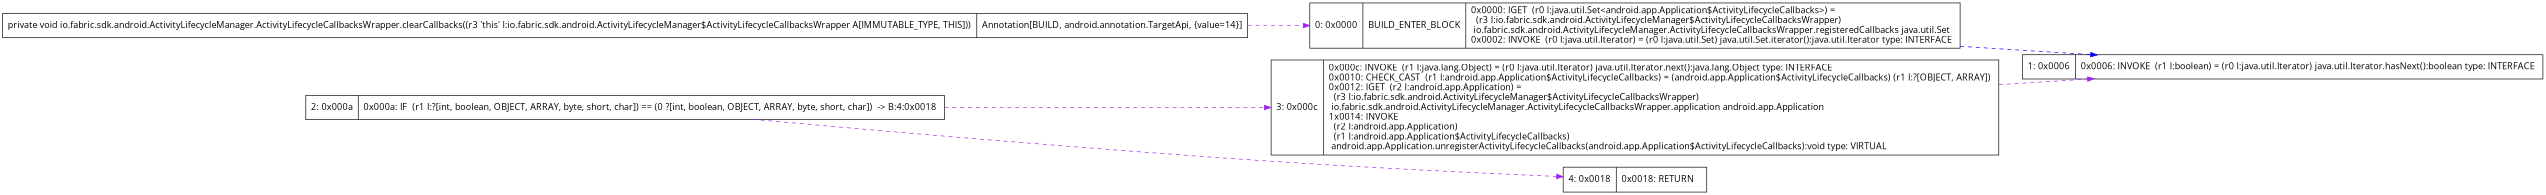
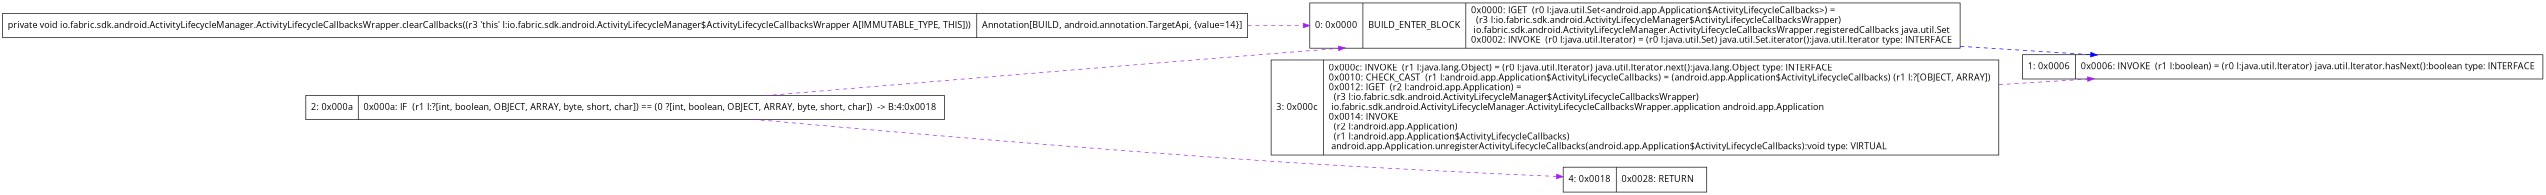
edge "2: 0x000a" -> "3: 0x000c": now "2: 0x000a" -> "0: 0x0000"
node "3: 0x000c": text "1x0014: INVOKE" -> "0x0014: INVOKE"
node "4: 0x0018": text "0x0018: RETURN" -> "0x0028: RETURN"
